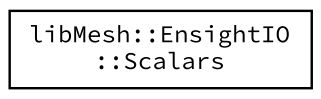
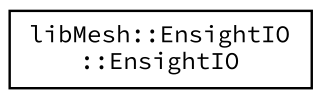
node "libMesh::EnsightIO ::Scalars": label "libMesh::EnsightIO ::Scalars" -> "libMesh::EnsightIO ::EnsightIO"
